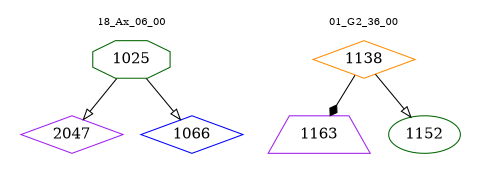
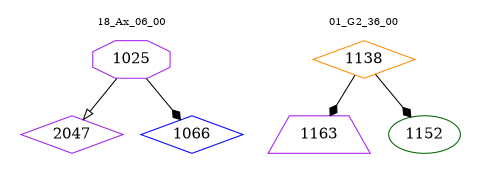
node "1025": color darkgreen -> purple
edge "1138" -> "1152": arrowhead onormal -> diamond
edge "1025" -> "1066": arrowhead onormal -> diamond
